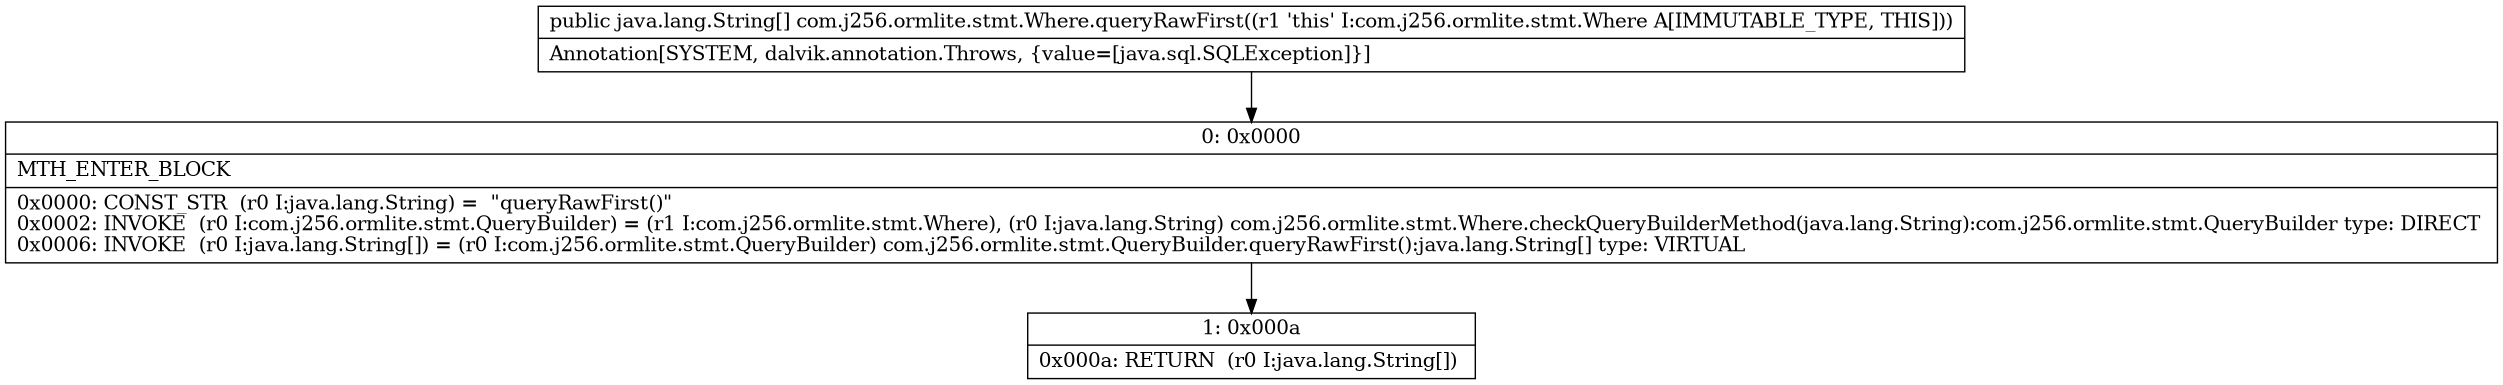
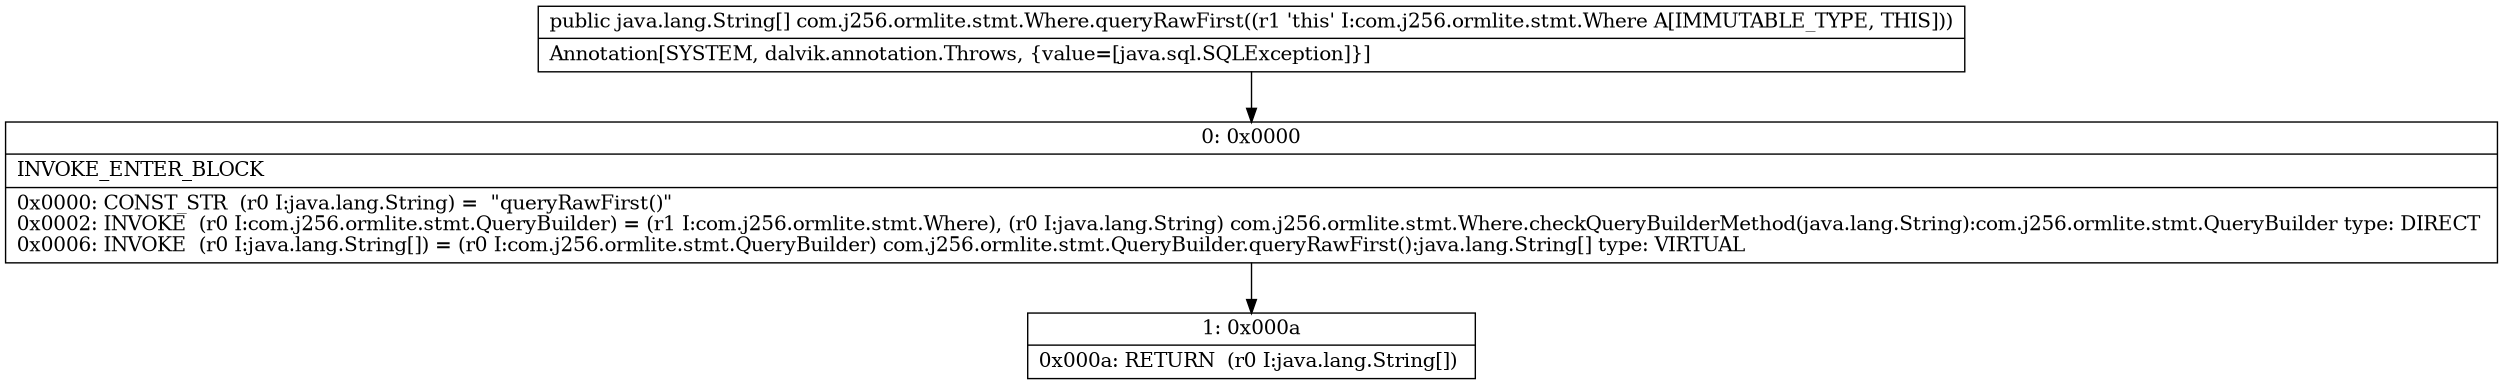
node "0: 0x0000": text "MTH_ENTER_BLOCK" -> "INVOKE_ENTER_BLOCK"
